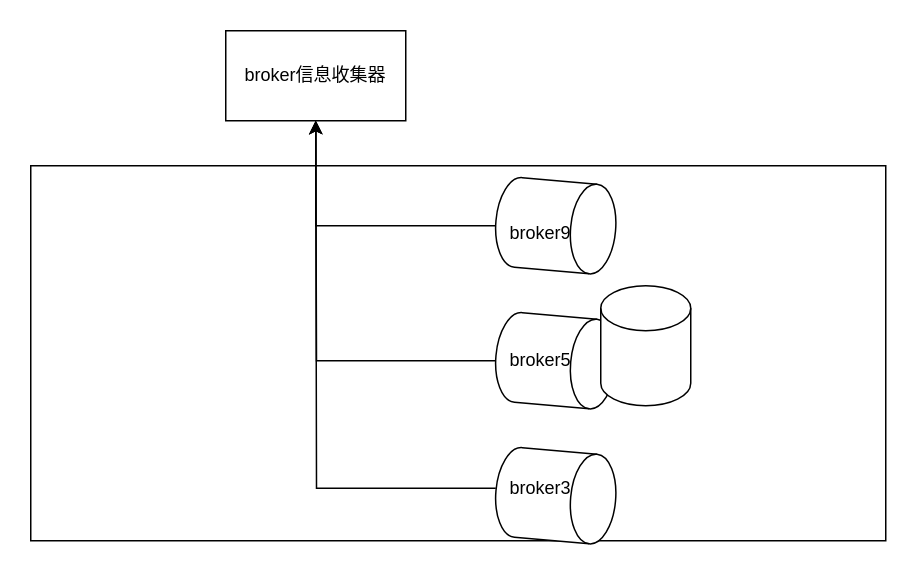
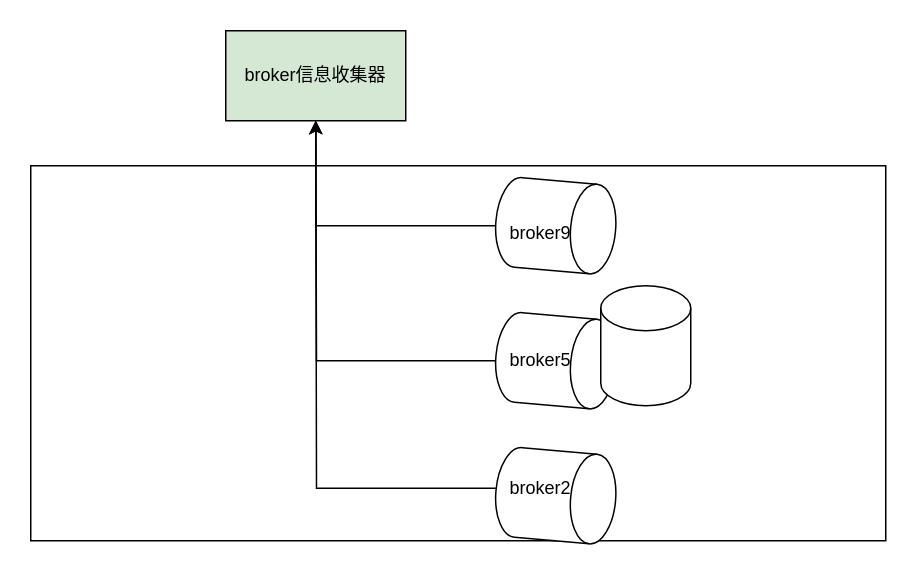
node "broker信息收集器": fillcolor #ffffff -> #d5e8d4
node "broker3": label "broker3" -> "broker2"
